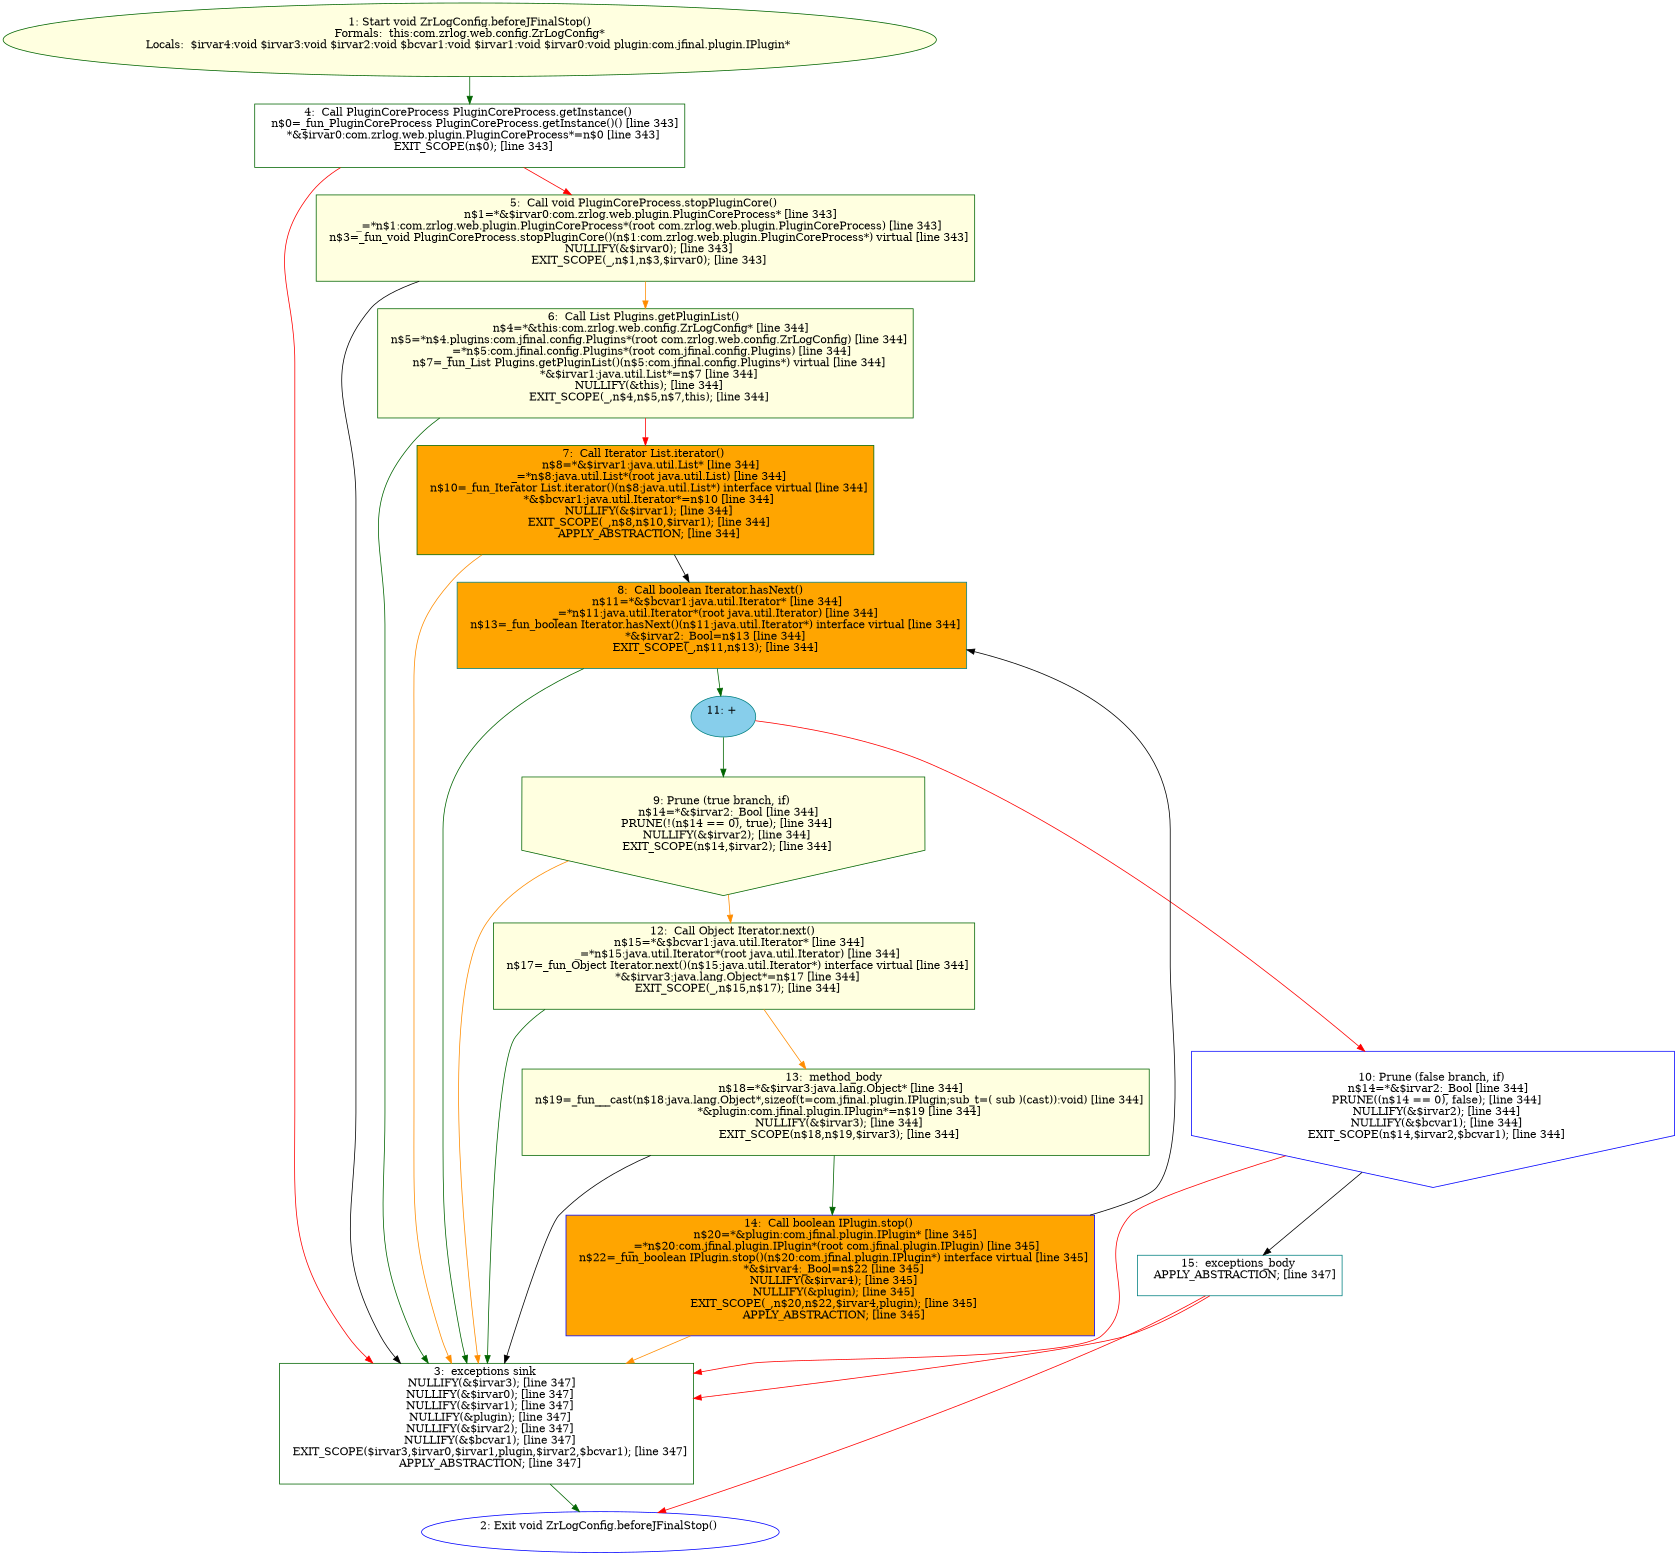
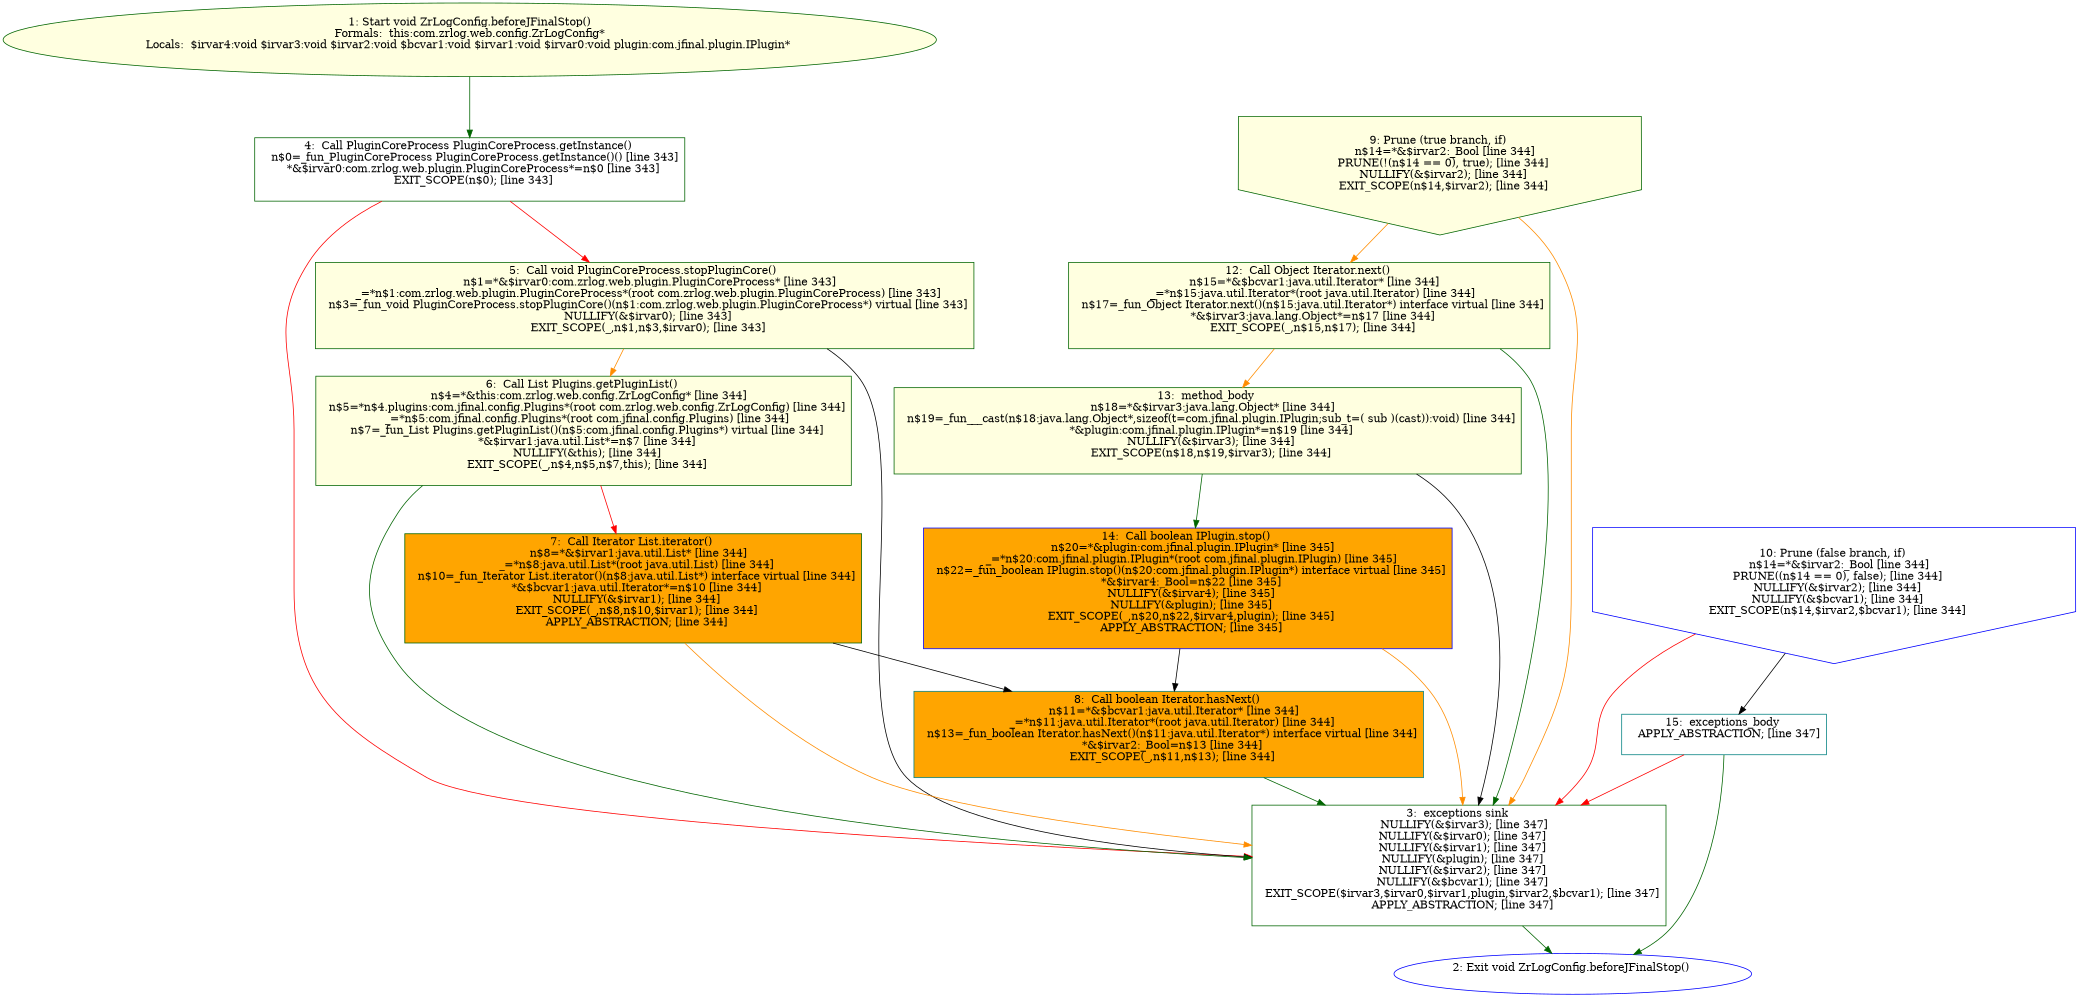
node "11: +": removed
edge "15:  exceptions_body APPLY_ABSTRACTION; [line 347]" -> "2: Exit void ZrLogConfig.beforeJFinalStop()": color red -> darkgreen
